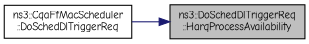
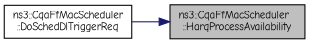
node "ns3::DoSchedDlTriggerReq ::HarqProcessAvailability": label "ns3::DoSchedDlTriggerReq ::HarqProcessAvailability" -> "ns3::CqaFfMacScheduler ::HarqProcessAvailability"
